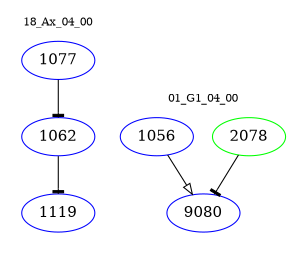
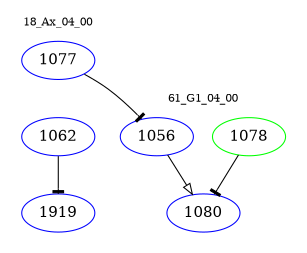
edge "1077" -> "1062": now "1077" -> "1056"
cluster "01_G1_04_00": label "01_G1_04_00" -> "61_G1_04_00"
node "2078": label "2078" -> "1078"
node "1119": label "1119" -> "1919"
node "9080": label "9080" -> "1080"
